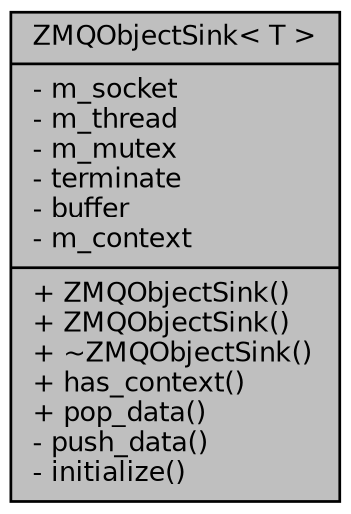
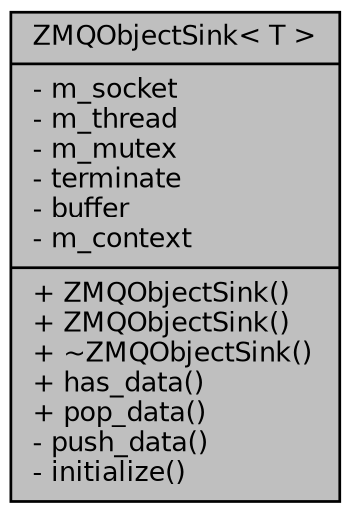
node "ZMQObjectSink< T >": text "+ has_context()" -> "+ has_data()"
